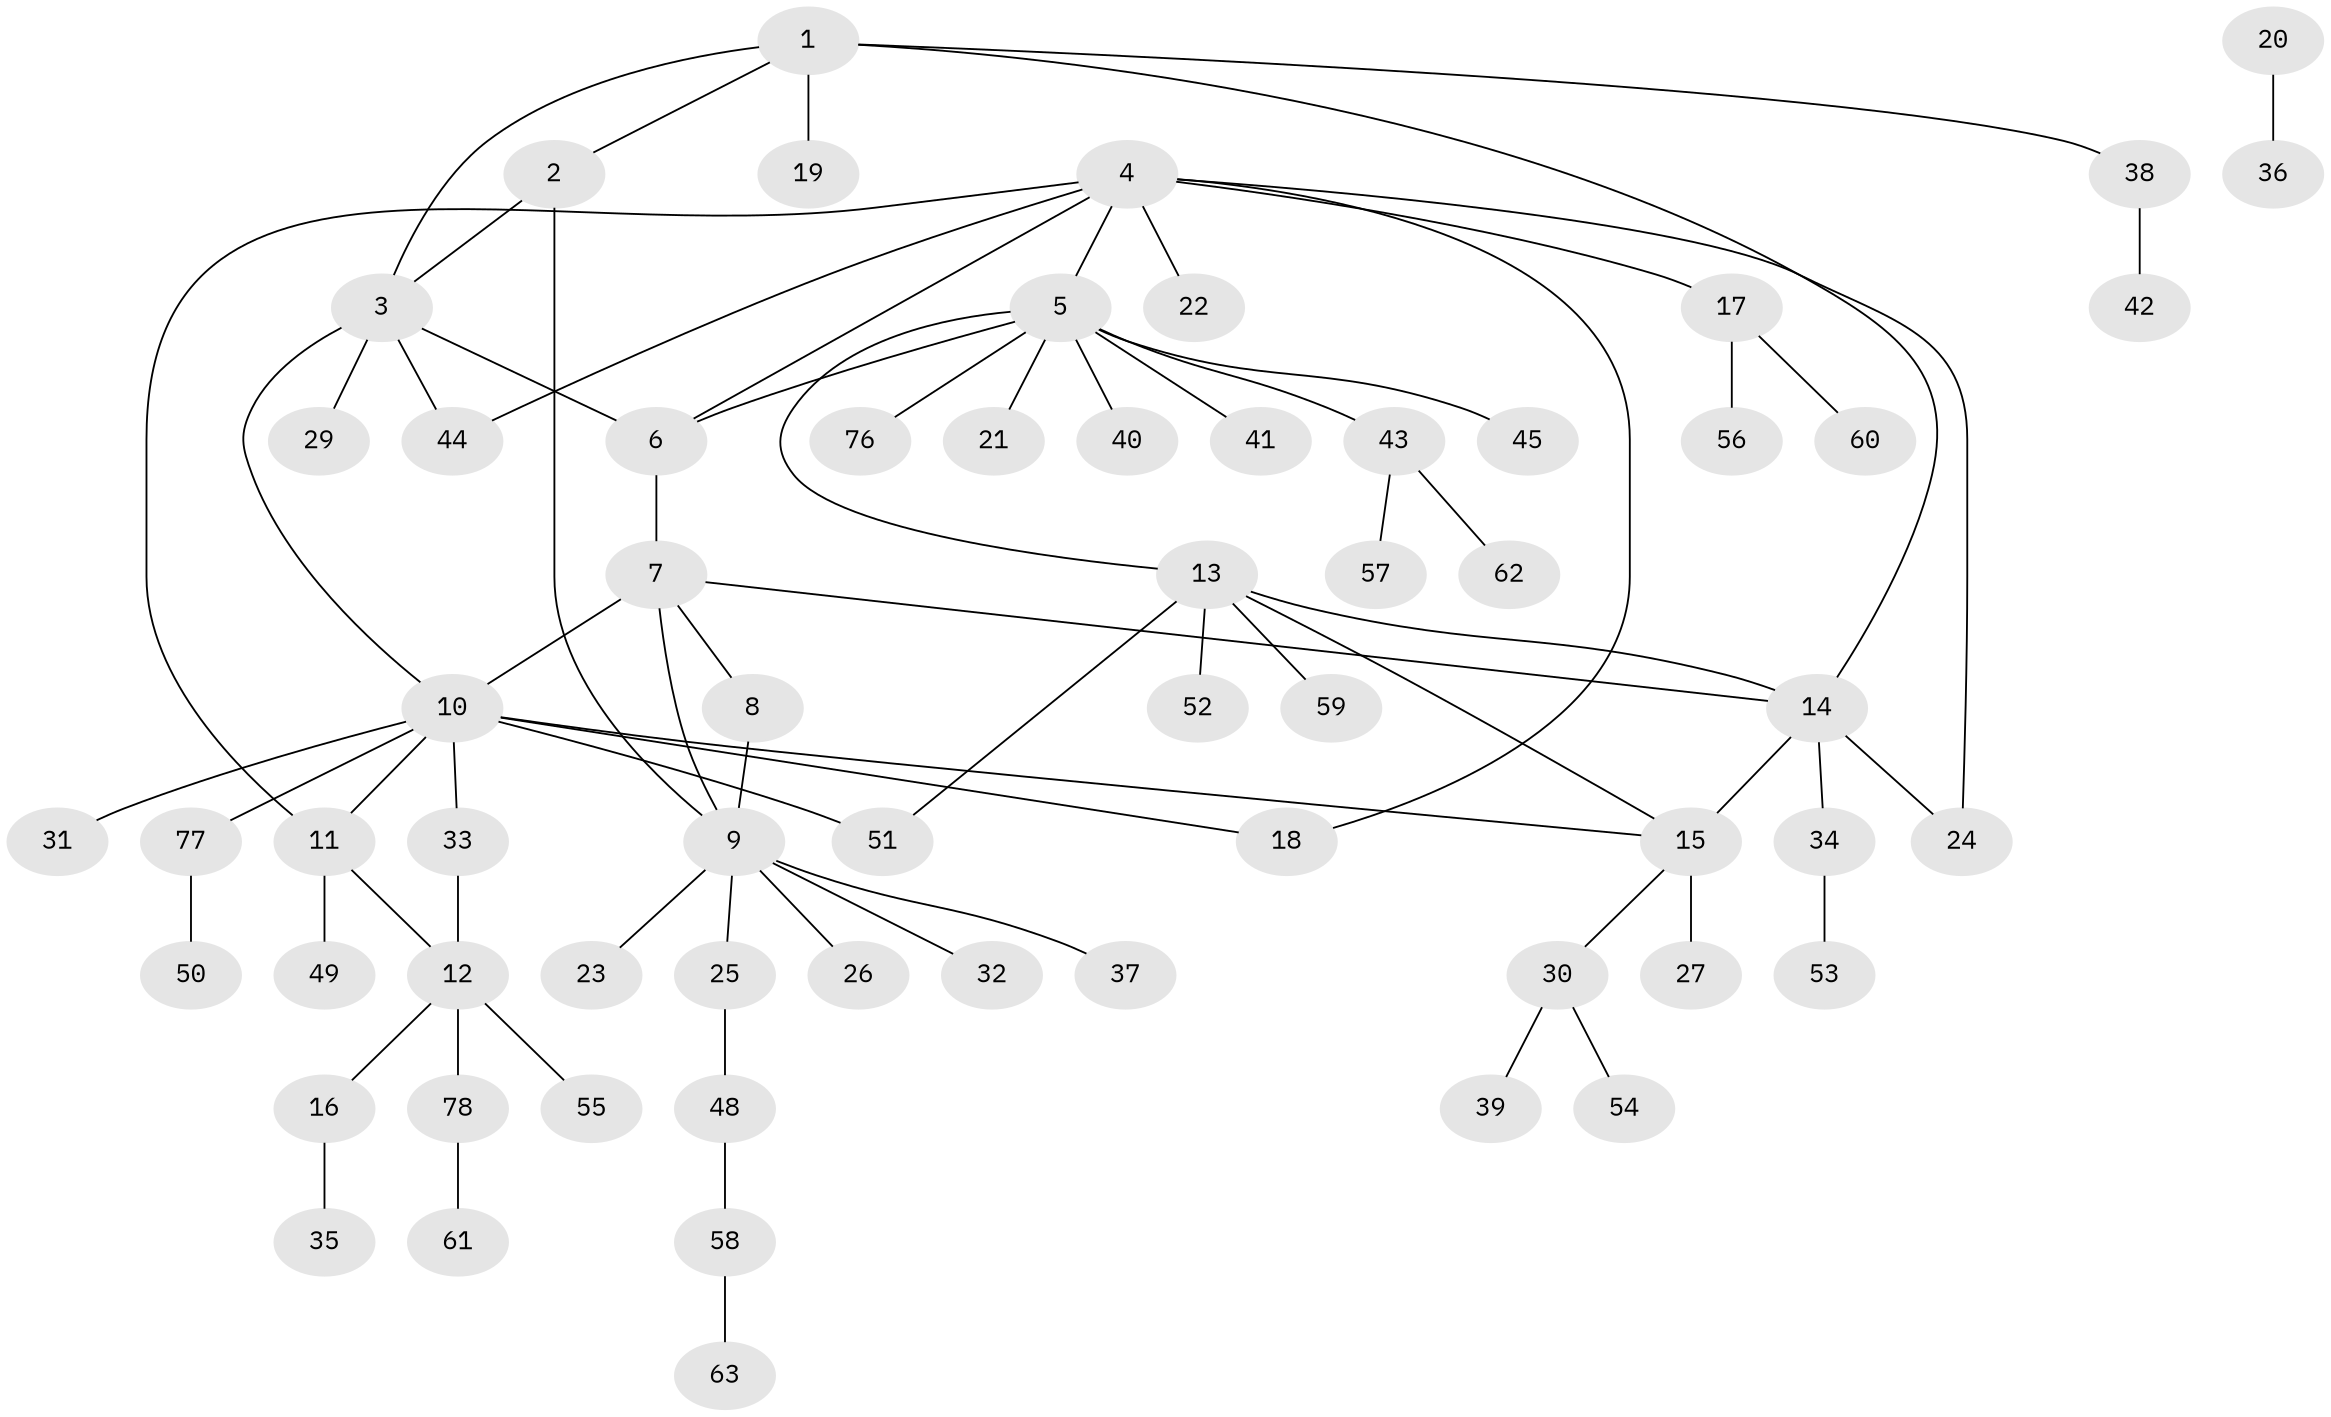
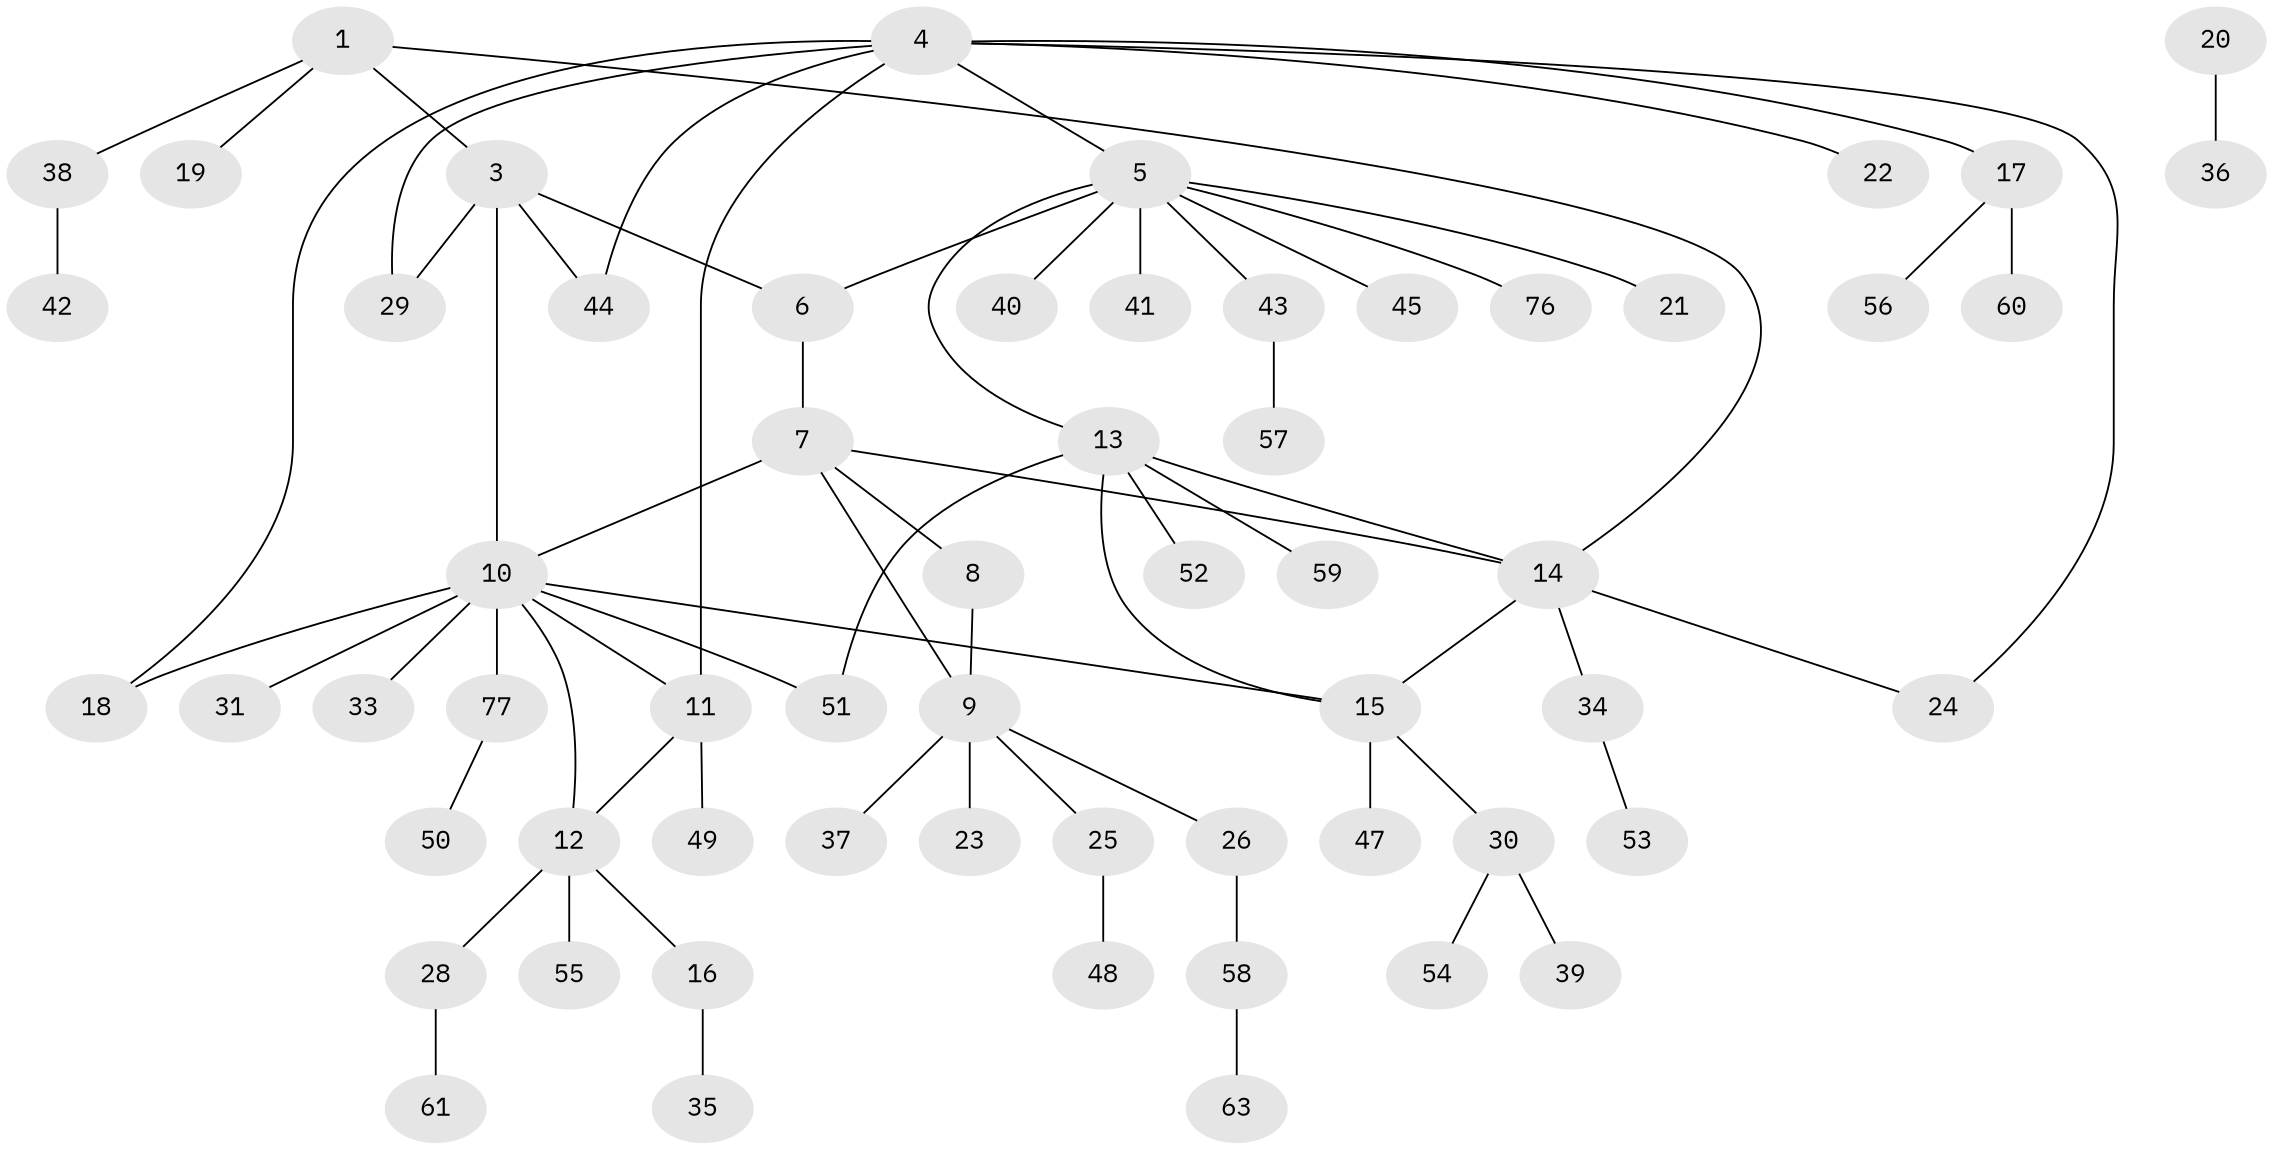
node "2": removed
edge "4" -- "6": now "4" -- "29"
node "62": removed
edge "33" -- "12": now "10" -- "12"
node "32": removed
node "27": label "27" -> "47"
node "78": label "78" -> "28"
edge "48" -- "58": now "26" -- "58"
